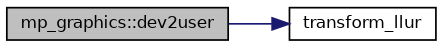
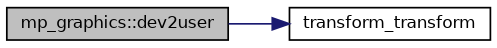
node "transform_llur": label "transform_llur" -> "transform_transform"
